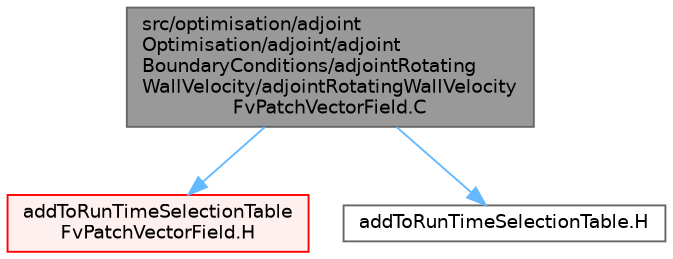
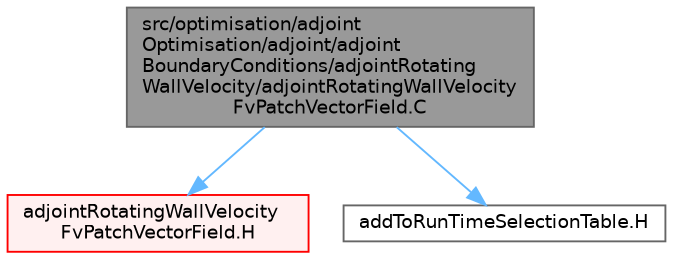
node "addToRunTimeSelectionTable FvPatchVectorField.H": label "addToRunTimeSelectionTable FvPatchVectorField.H" -> "adjointRotatingWallVelocity FvPatchVectorField.H"
